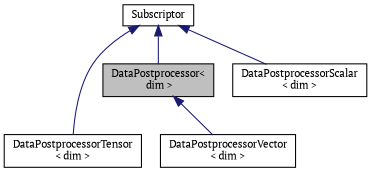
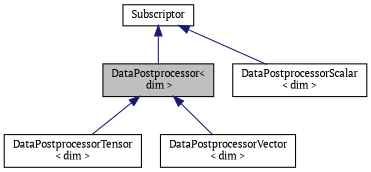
edge "DataPostprocessorTensor < dim >" -> "Subscriptor": now "DataPostprocessorTensor < dim >" -> "DataPostprocessor< dim >"
